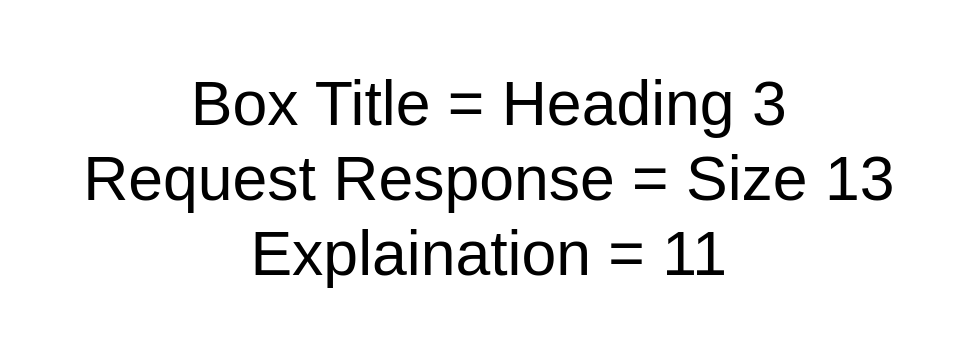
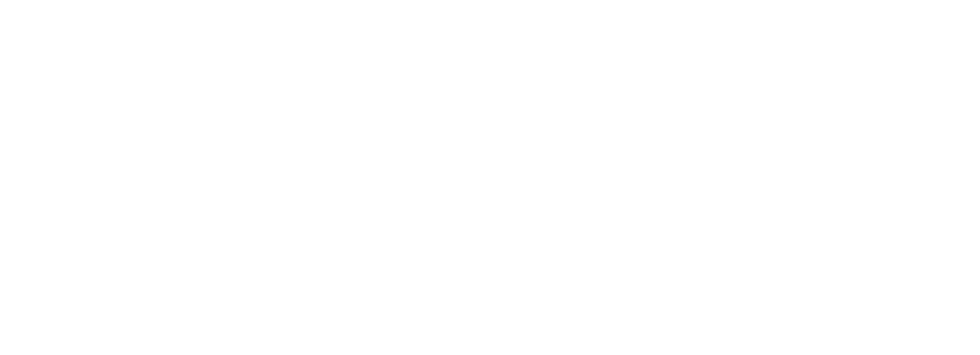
node "Box Title = Heading 3 Request Response = Size 13 Explaination = 11": removed
